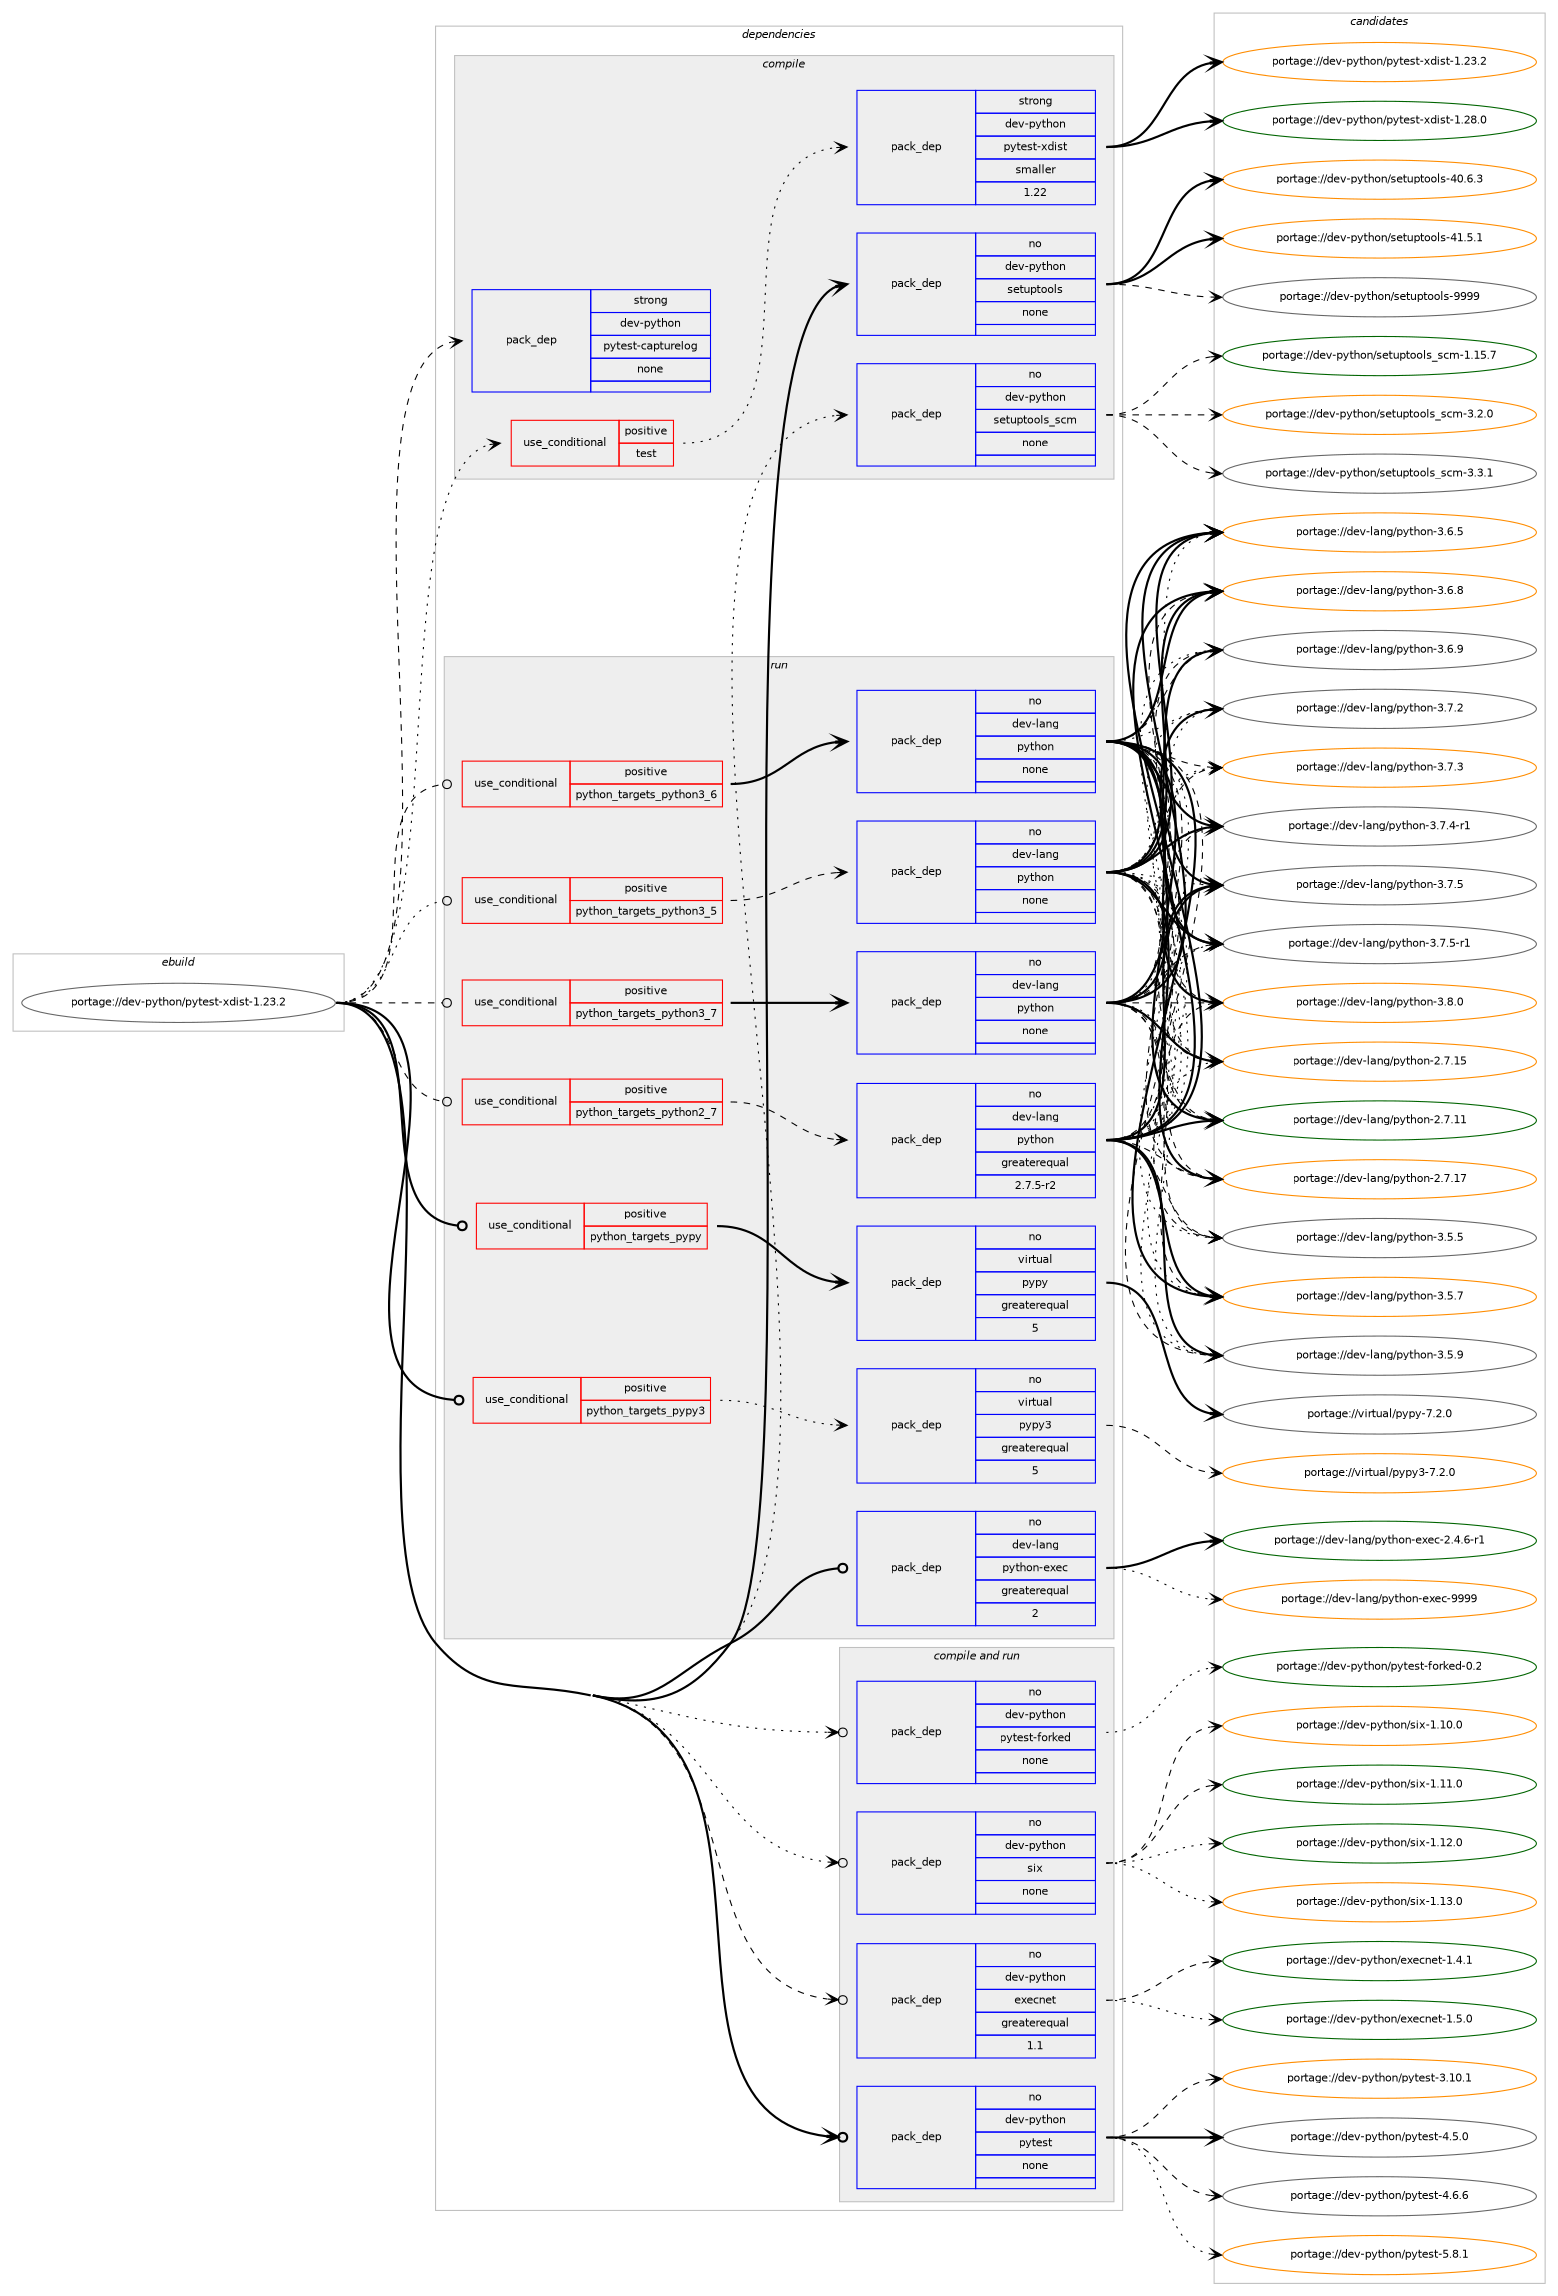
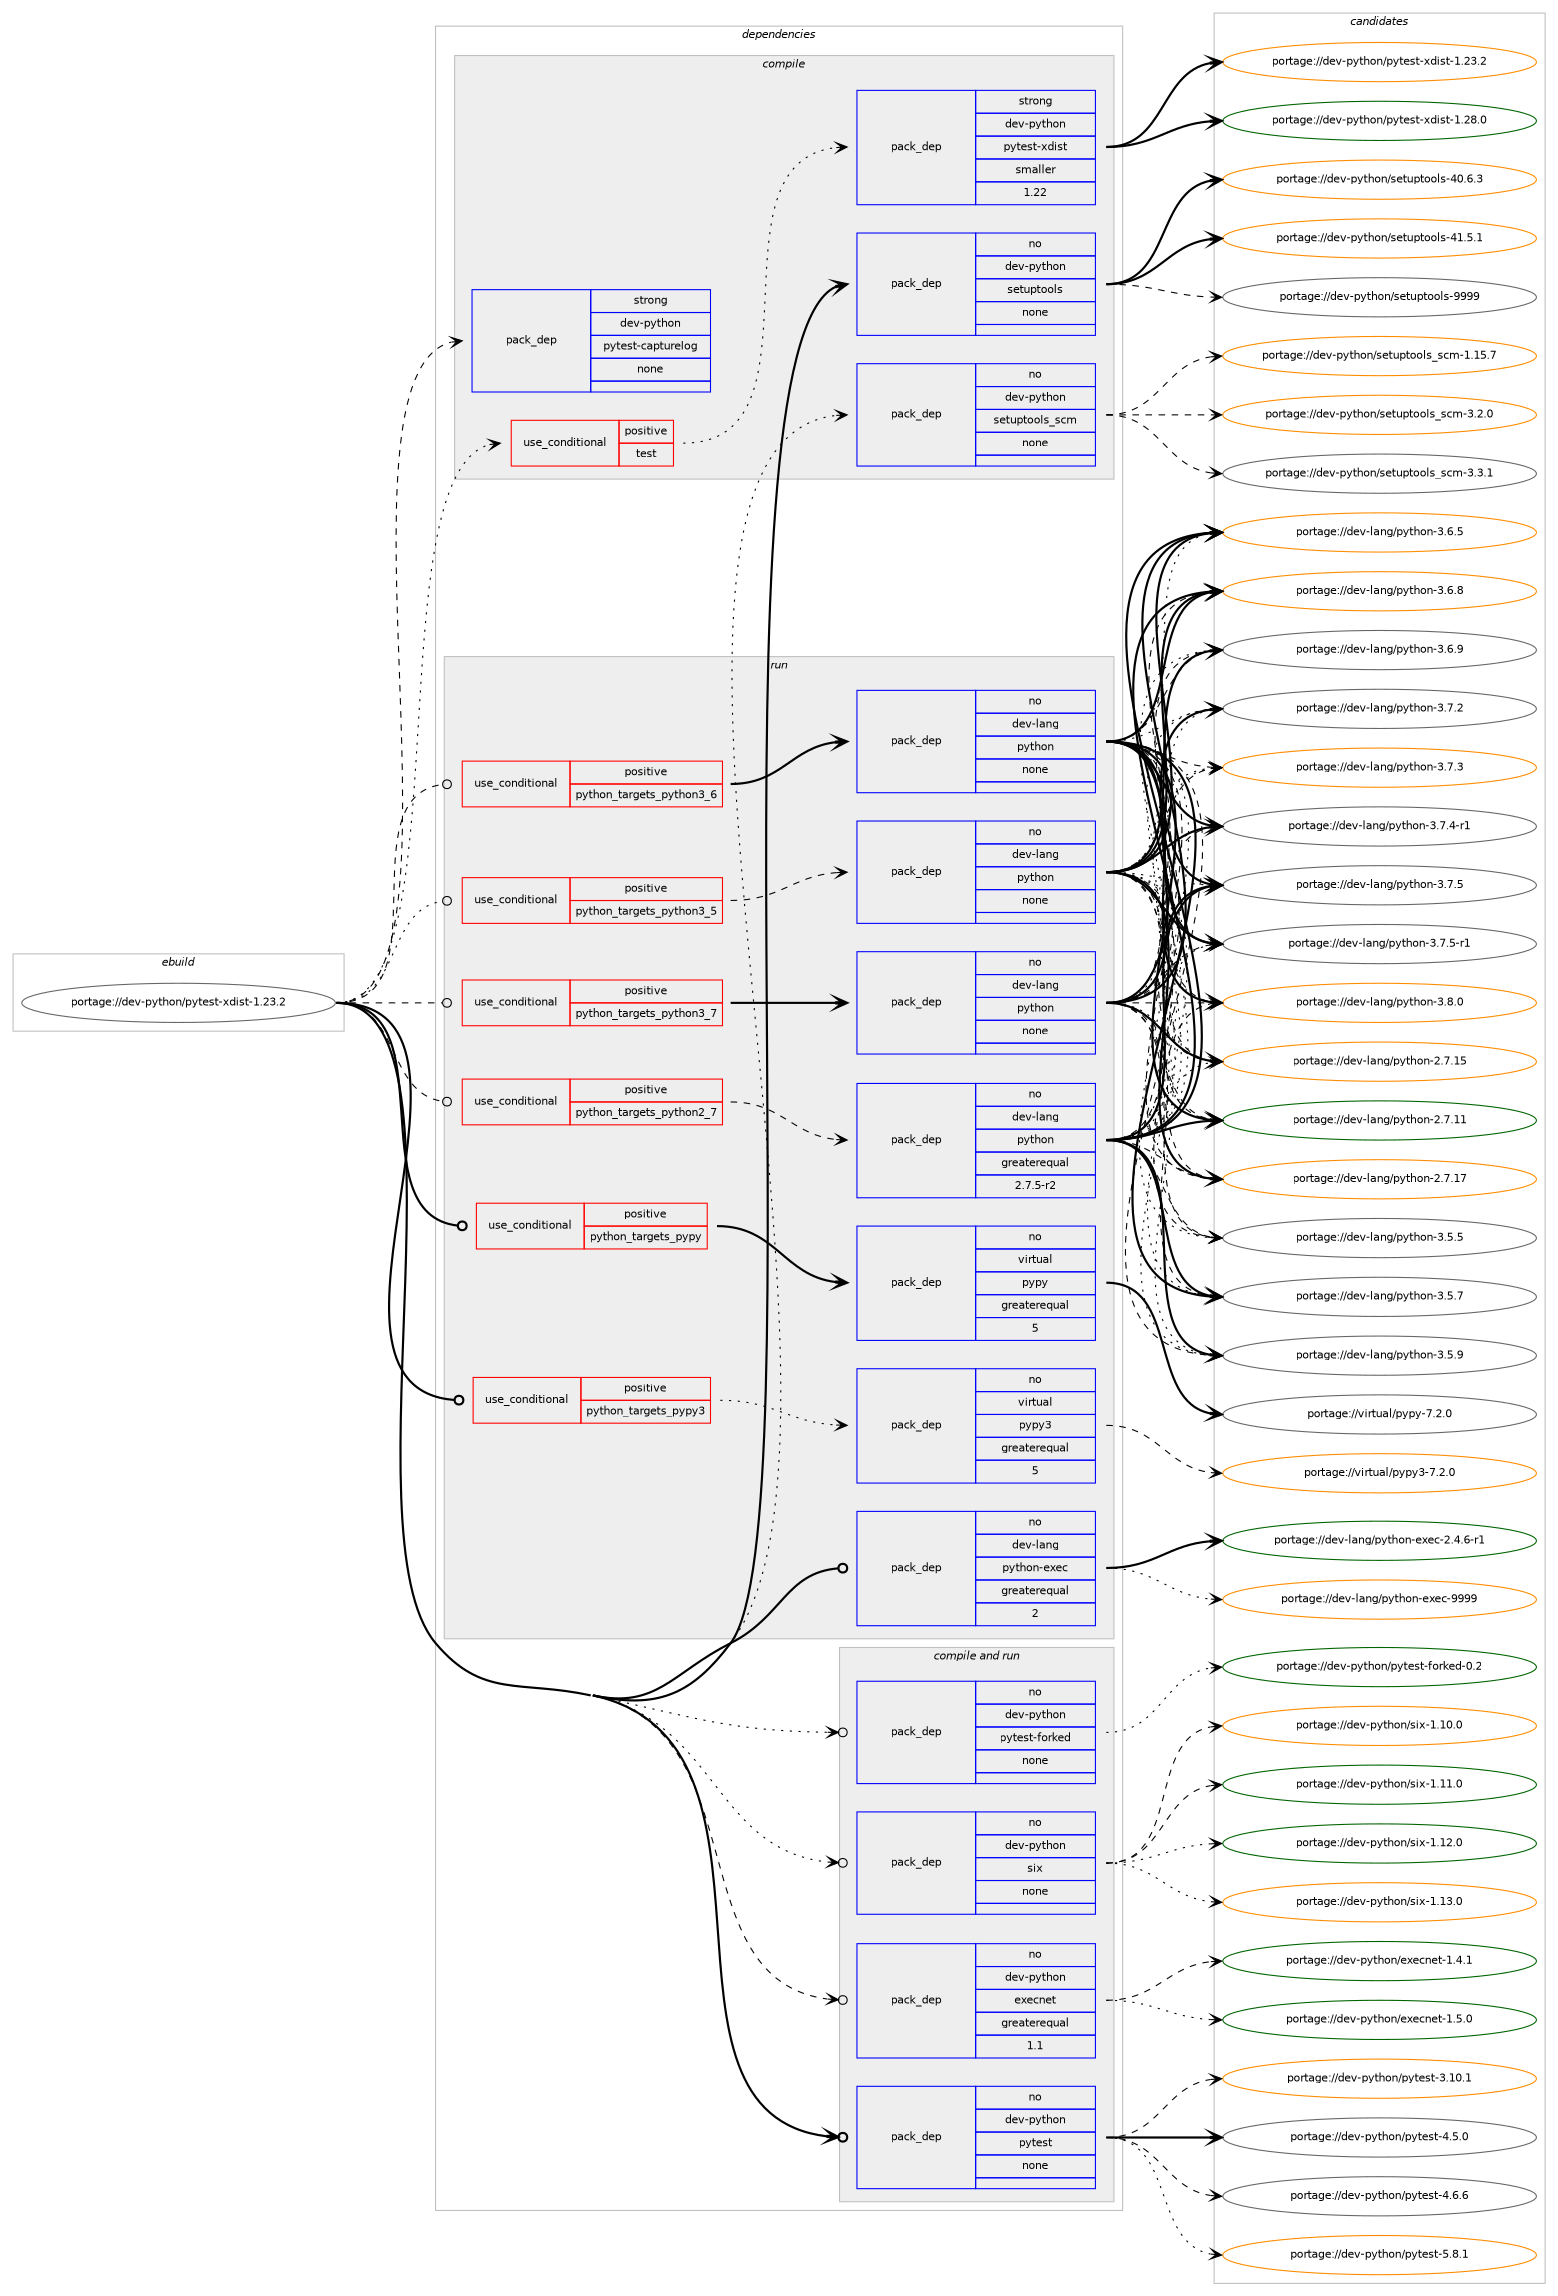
node "portage://dev-python/setuptools_scm-1.15.7": color darkgreen -> darkorange
node "portage://dev-lang/python-3.5.7": color darkorange -> gray40
